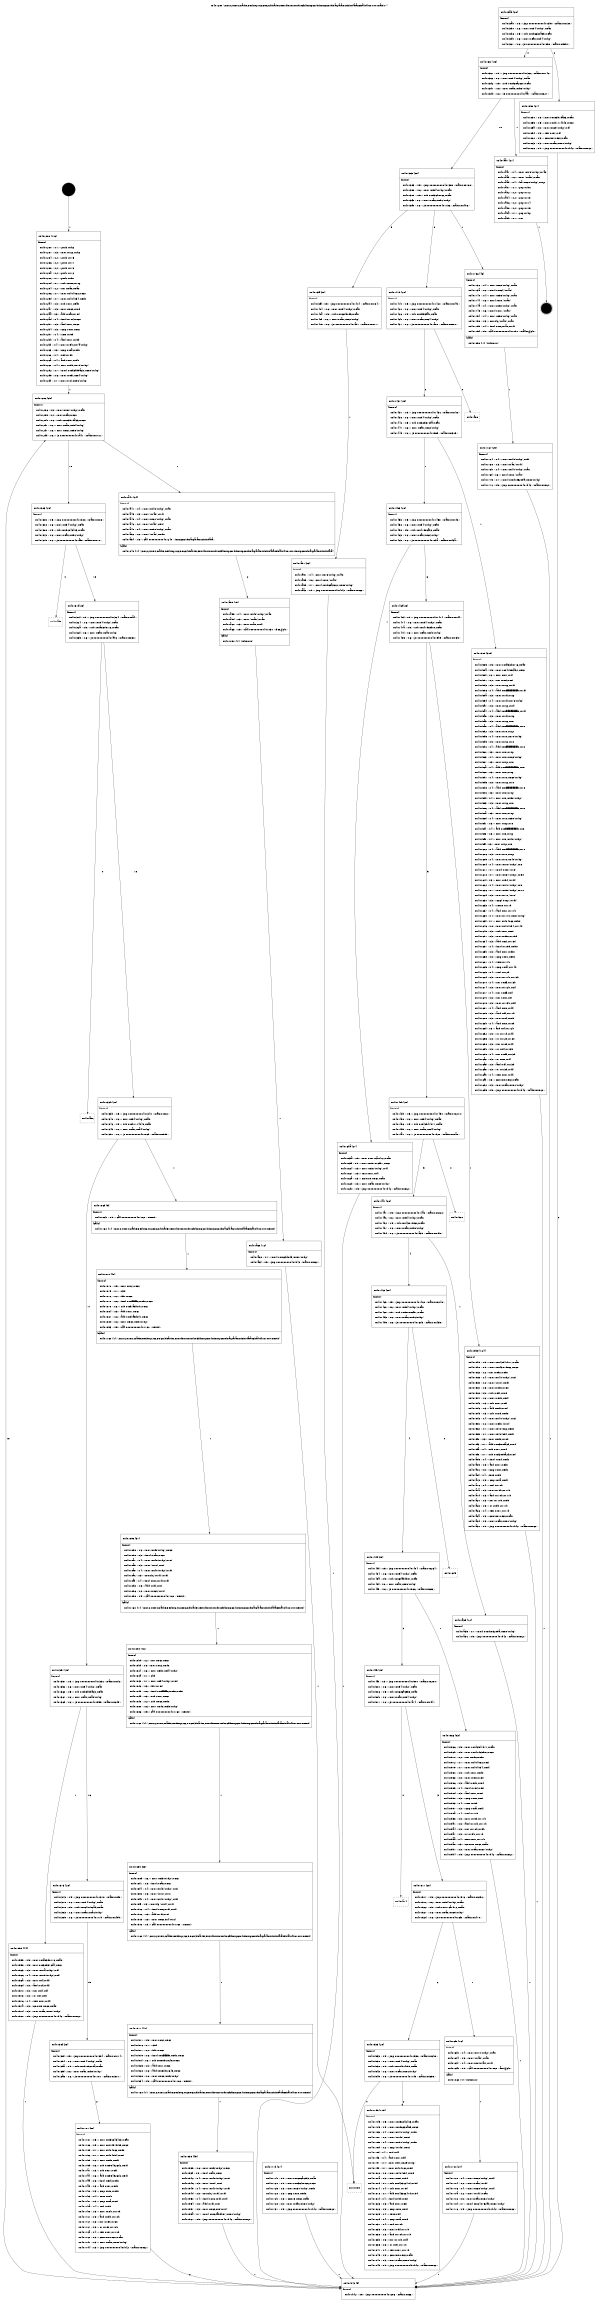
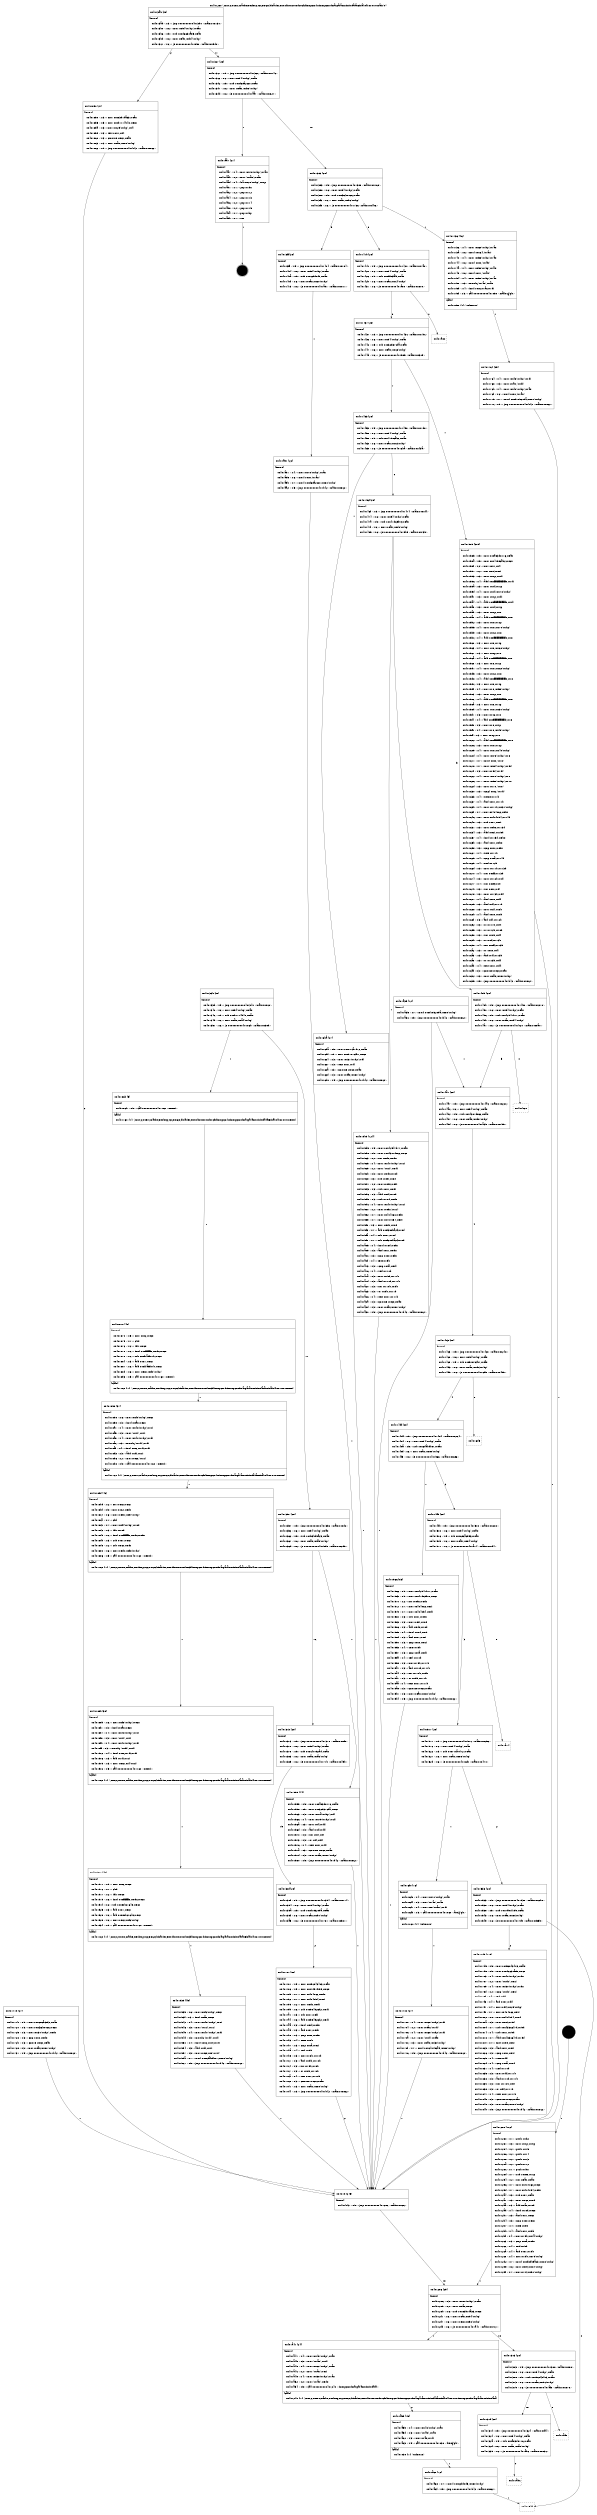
edge "0x40131f [28]" -> "0x40133b [28]": removed, label "18"
edge "0x4014a7 [28]" -> "0x401a35 [12]": reversed
